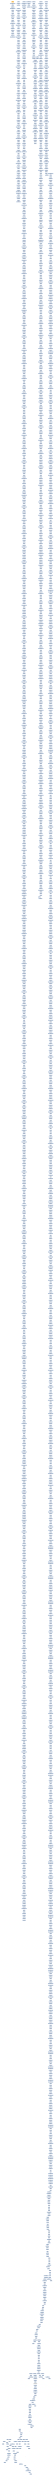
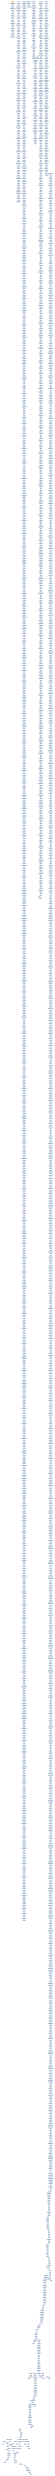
node "0x00401c46 xorl $0x40d86f<UINT32>, %ebp": added
